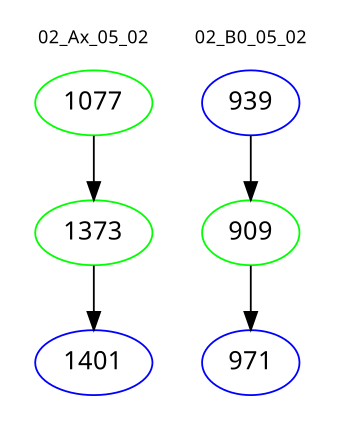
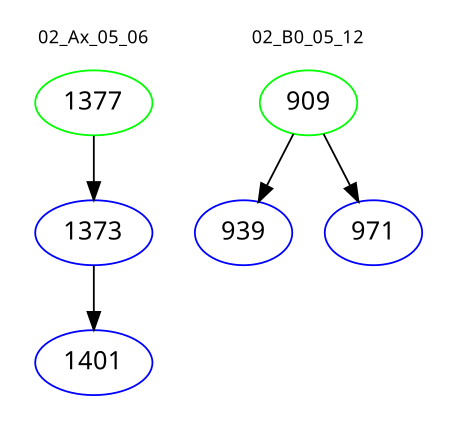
cluster "02_Ax_05_02": label "02_Ax_05_02" -> "02_Ax_05_06"
cluster "02_B0_05_02": label "02_B0_05_02" -> "02_B0_05_12"
node "1077": label "1077" -> "1377"
edge "939" -> "909": reversed
node "1373": color green -> blue
